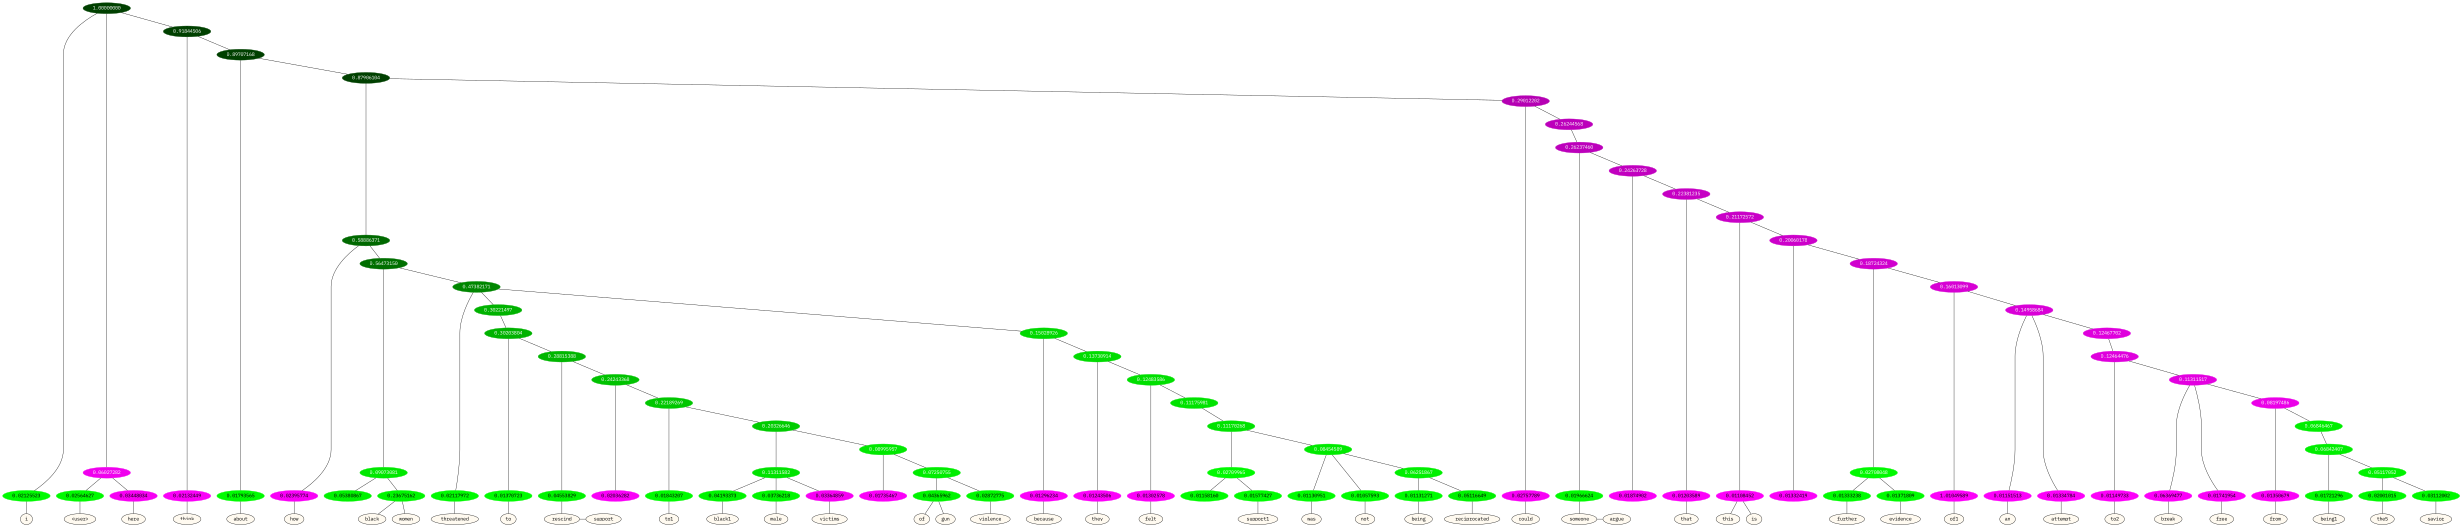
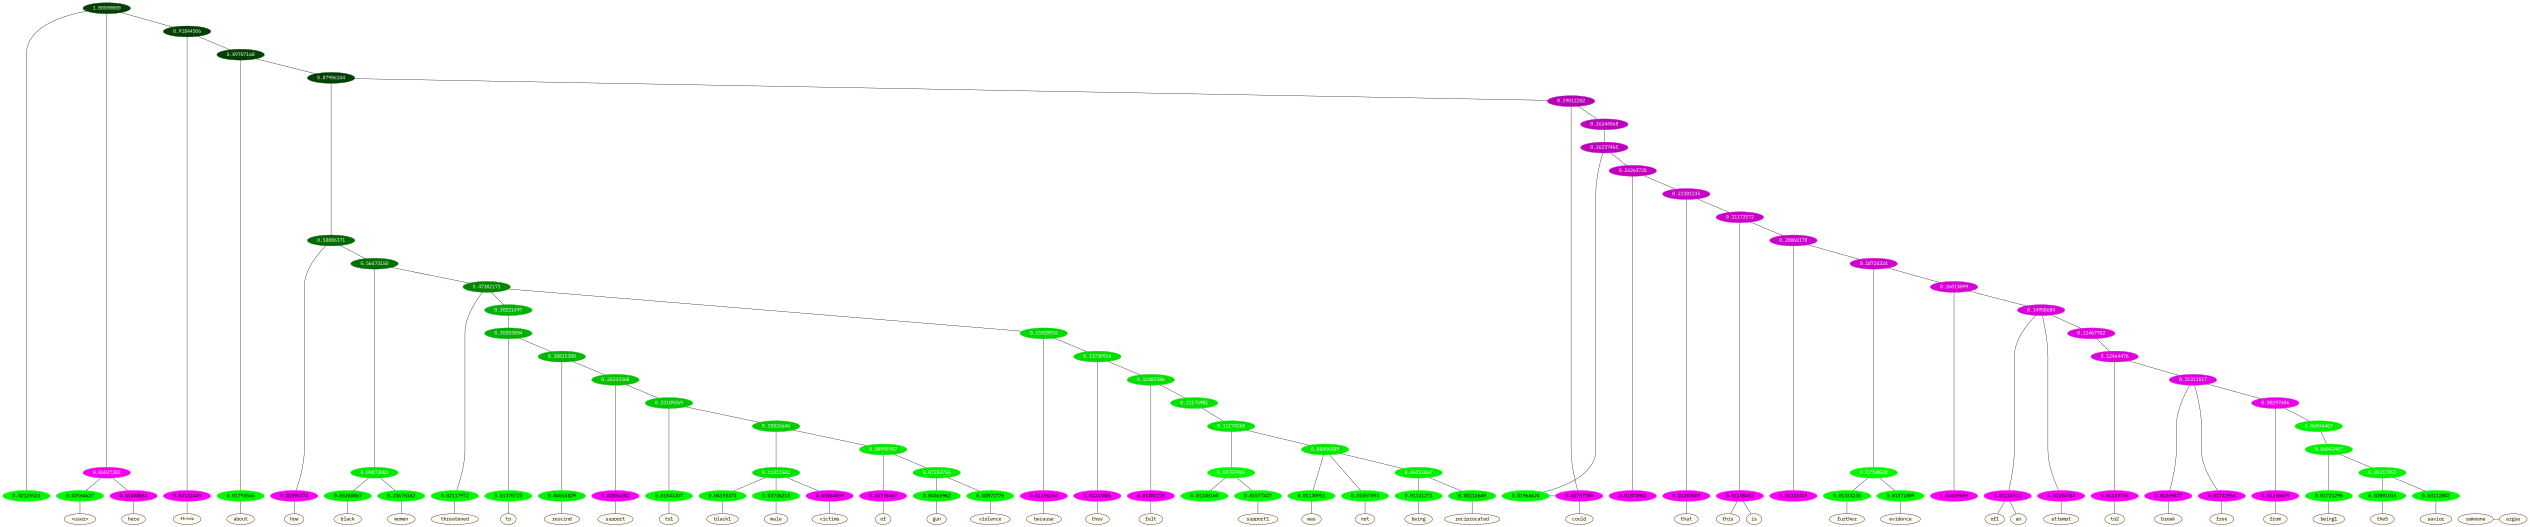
node "0.01302578": label "0.01302578" -> "0.01302178"
node "0.06369477": label "0.06369477" -> "0.01369477"
edge "0.23675162" -- "black": now "0.05380867" -- "black"
edge "0.04365962" -- "of": now "0.01735467" -- "of"
edge "0.01966624" -- "someone": now "0.01966624" -- "0.02757789"
edge "1.01049589" -- "of1": now "0.01151513" -- "of1"
node "i": removed
edge "rescind" -- "support": now "0.02036282" -- "support"
